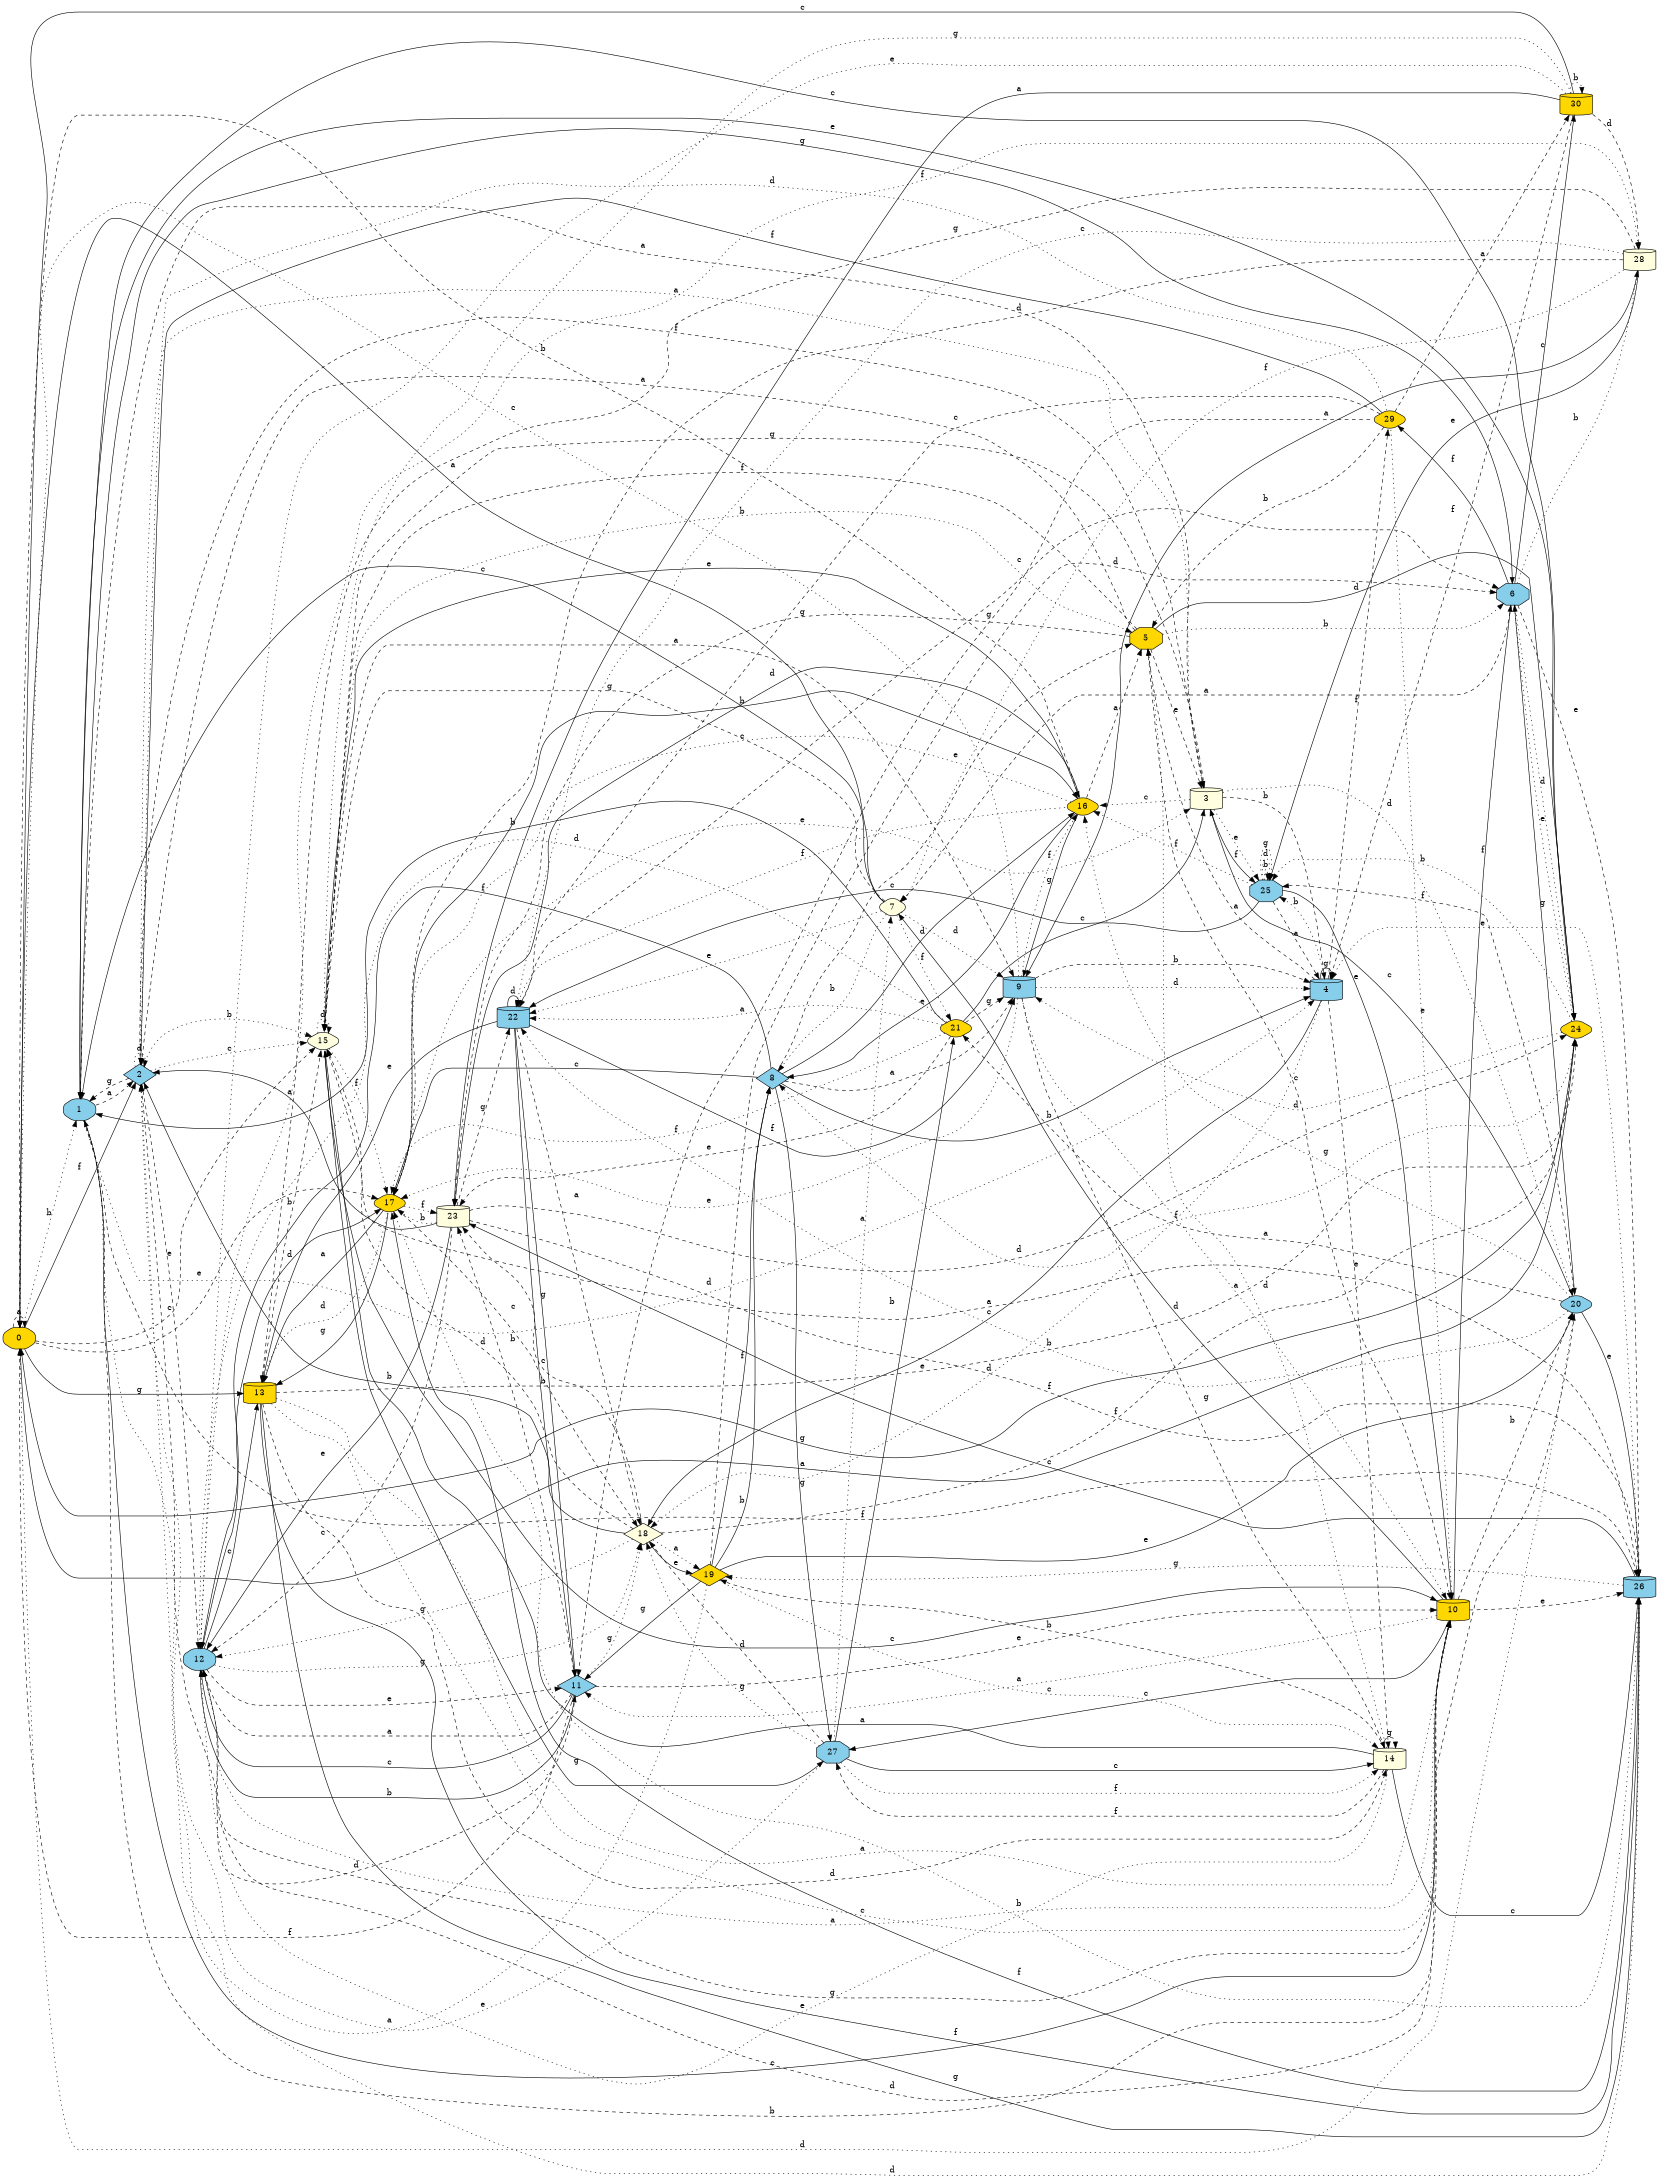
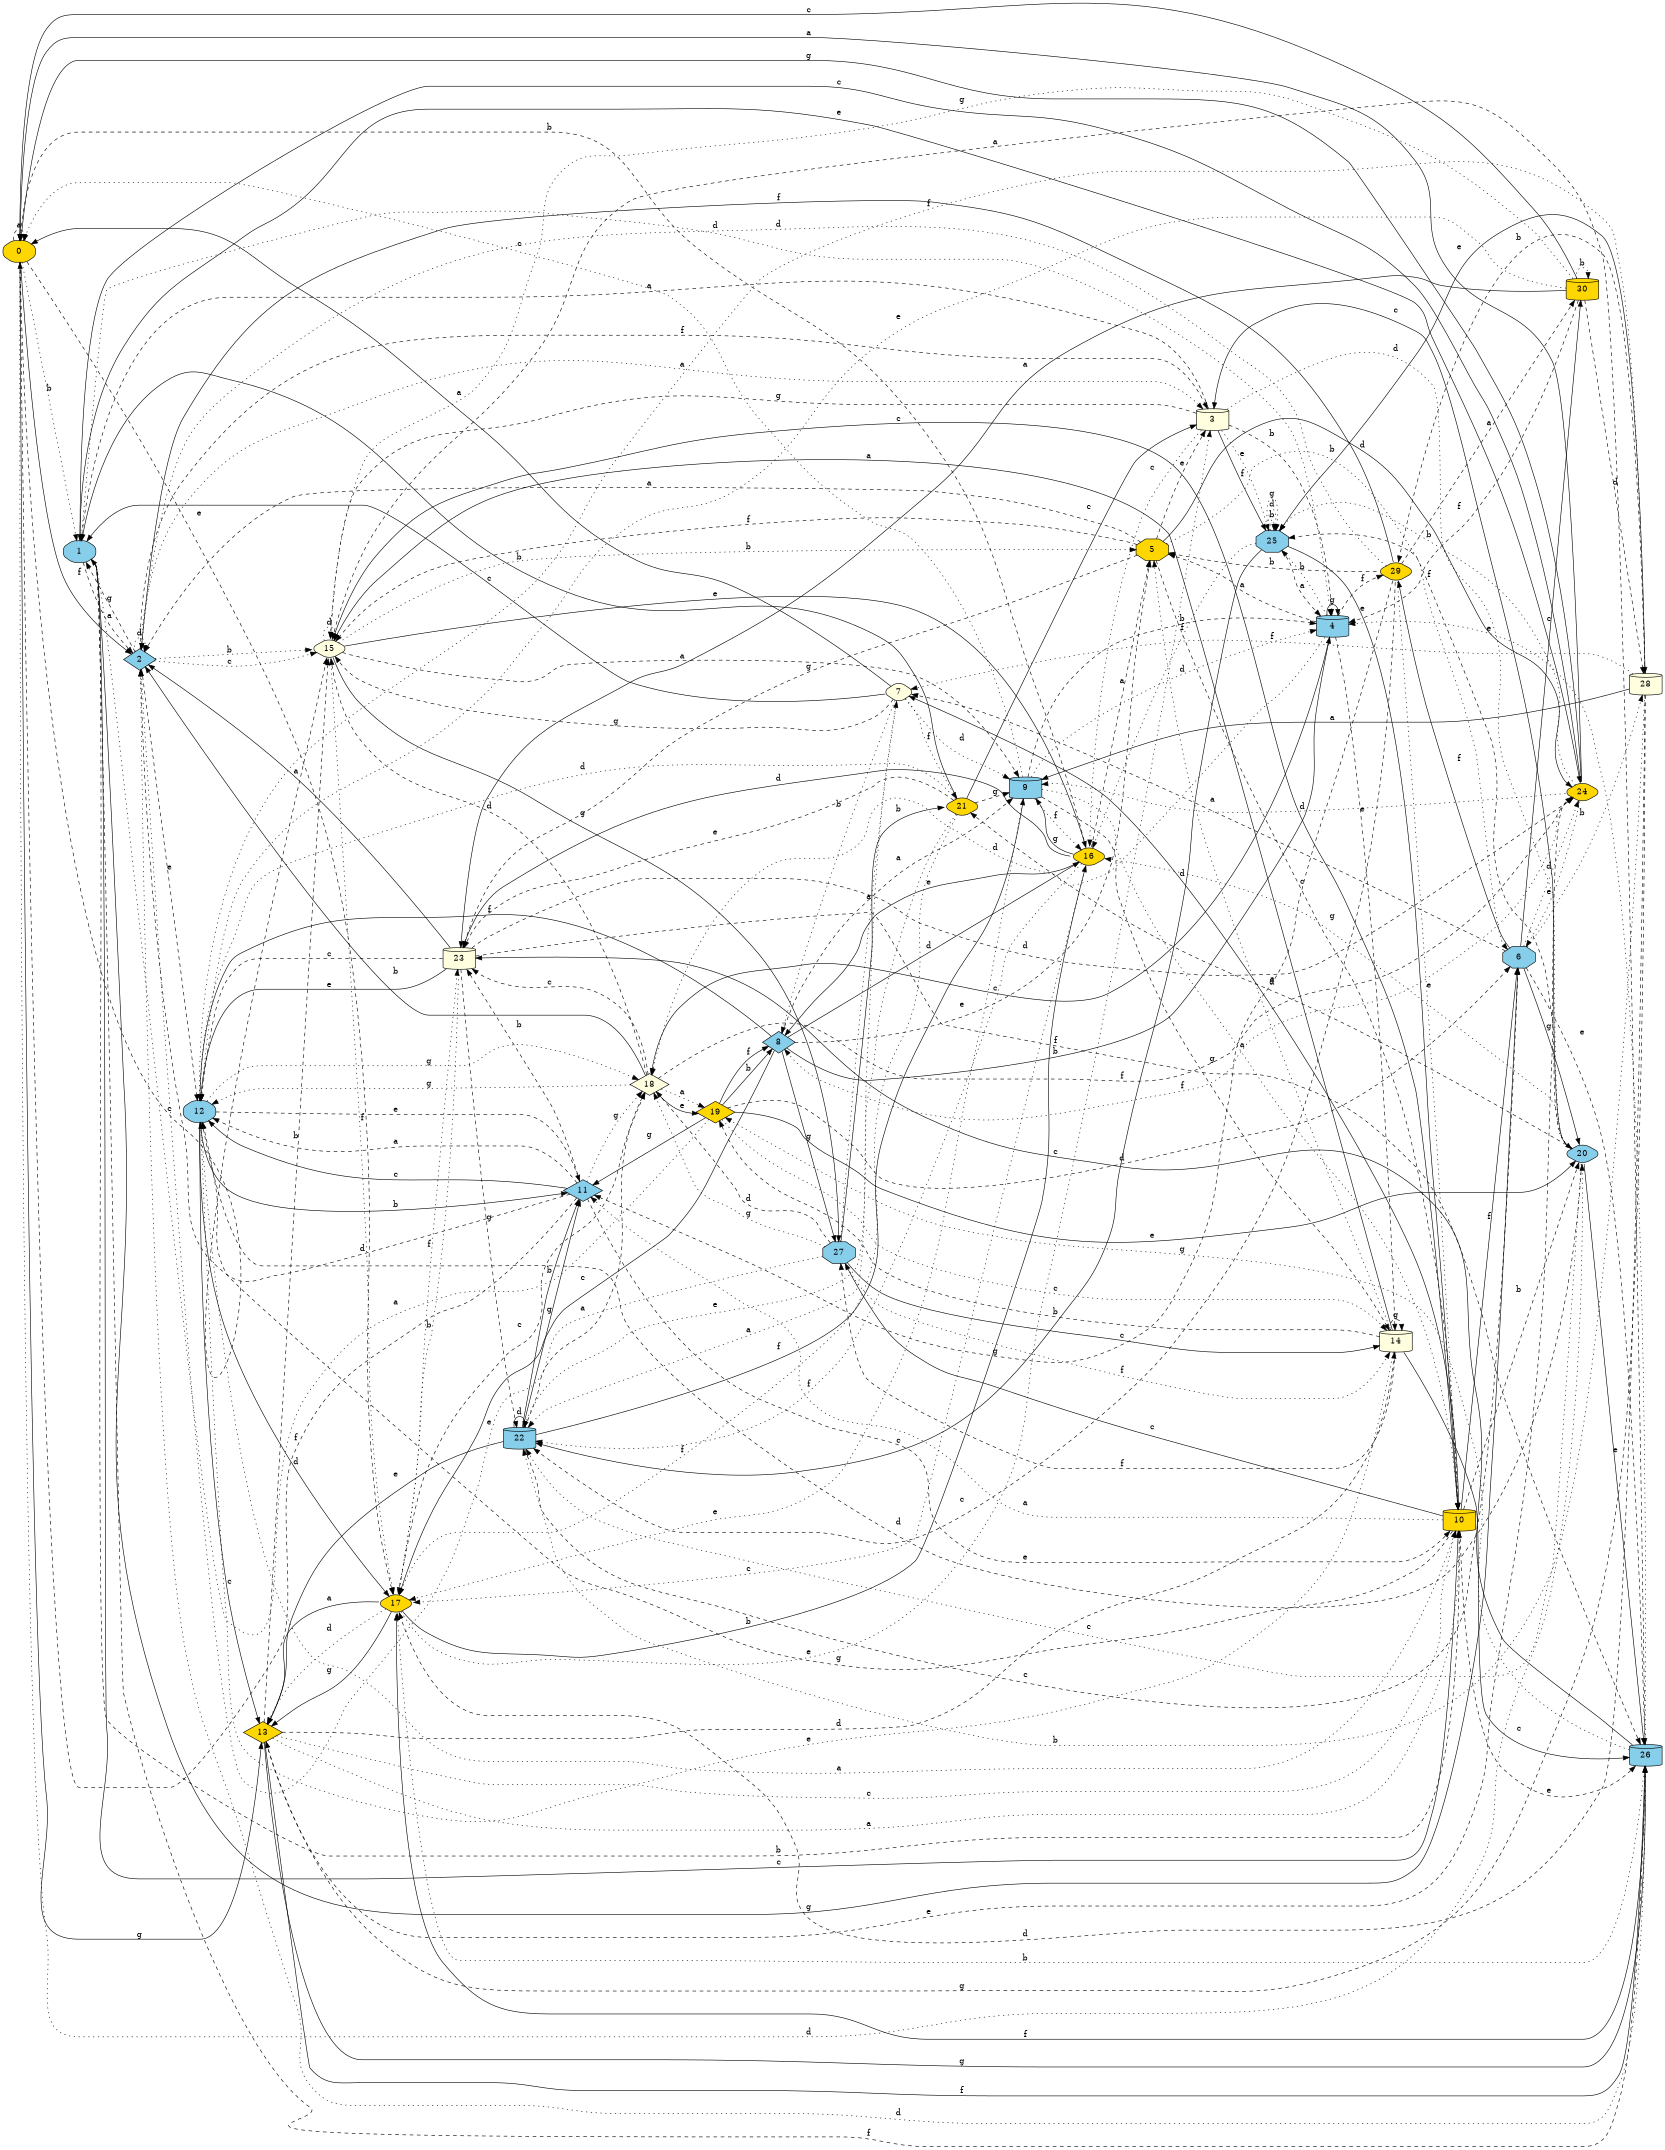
edge "28" -> "29": added, label "b"
node "13": shape cylinder -> diamond
